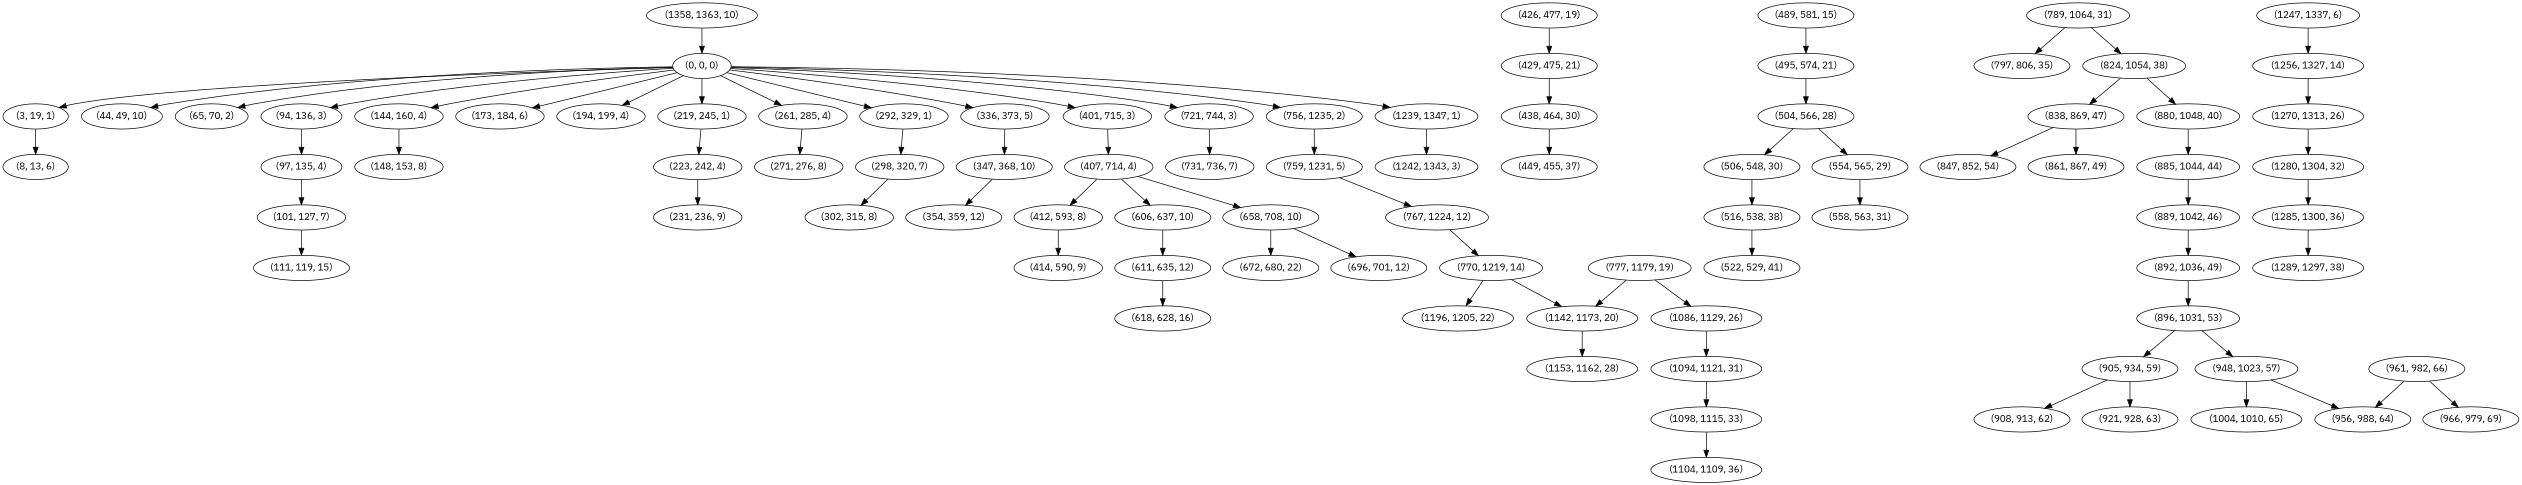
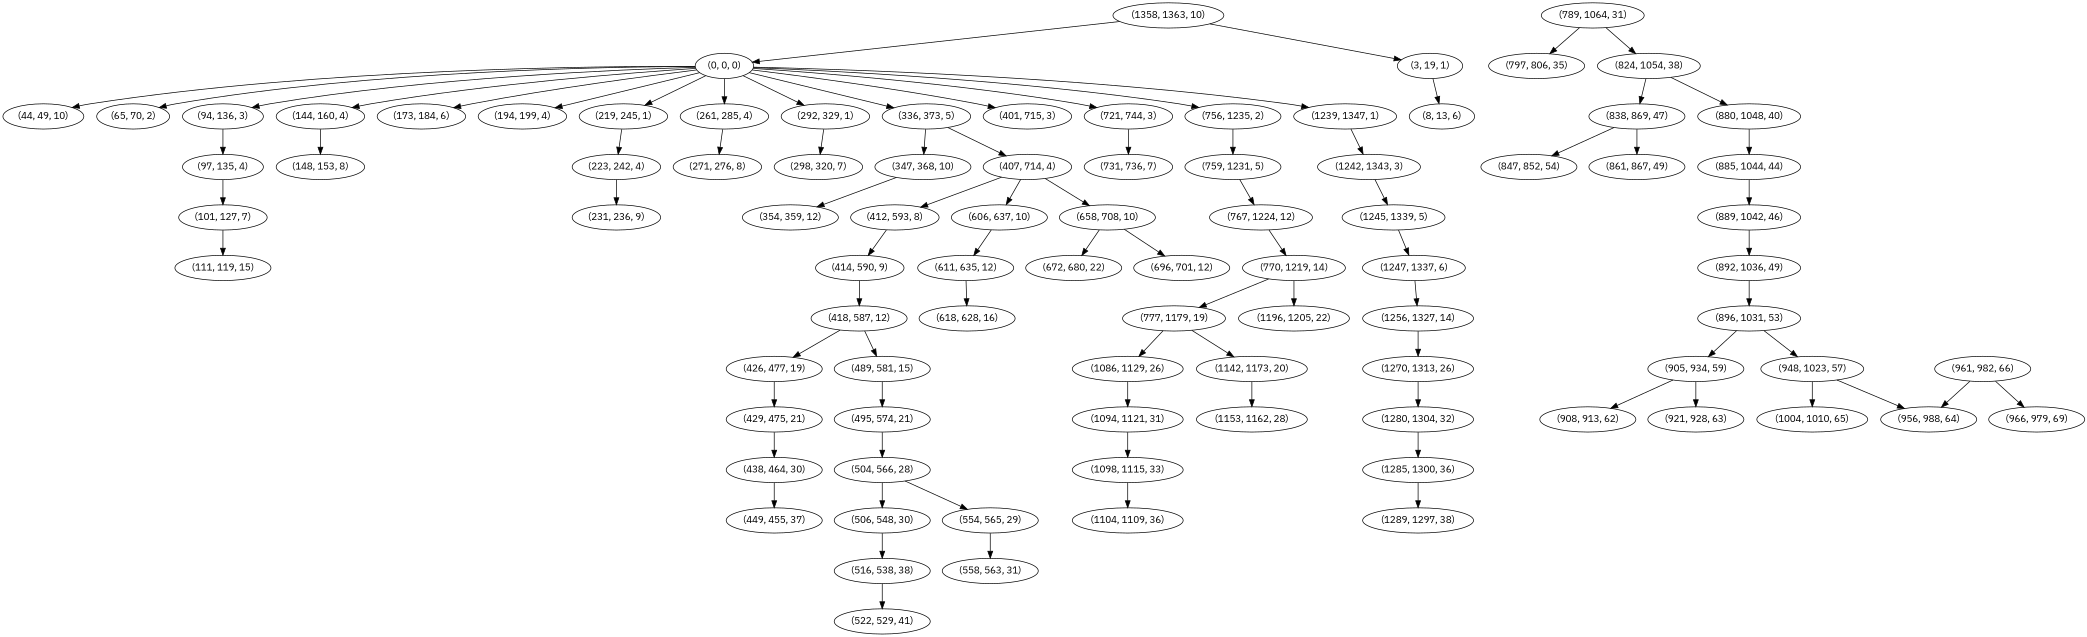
edge "(0, 0, 0)" -> "(3, 19, 1)": now "(1358, 1363, 10)" -> "(3, 19, 1)"
edge "(401, 715, 3)" -> "(407, 714, 4)": now "(336, 373, 5)" -> "(407, 714, 4)"
node "(302, 315, 8)": removed
node "(1245, 1339, 5)": added
edge "(770, 1219, 14)" -> "(1142, 1173, 20)": now "(770, 1219, 14)" -> "(777, 1179, 19)"
node "(418, 587, 12)": added
